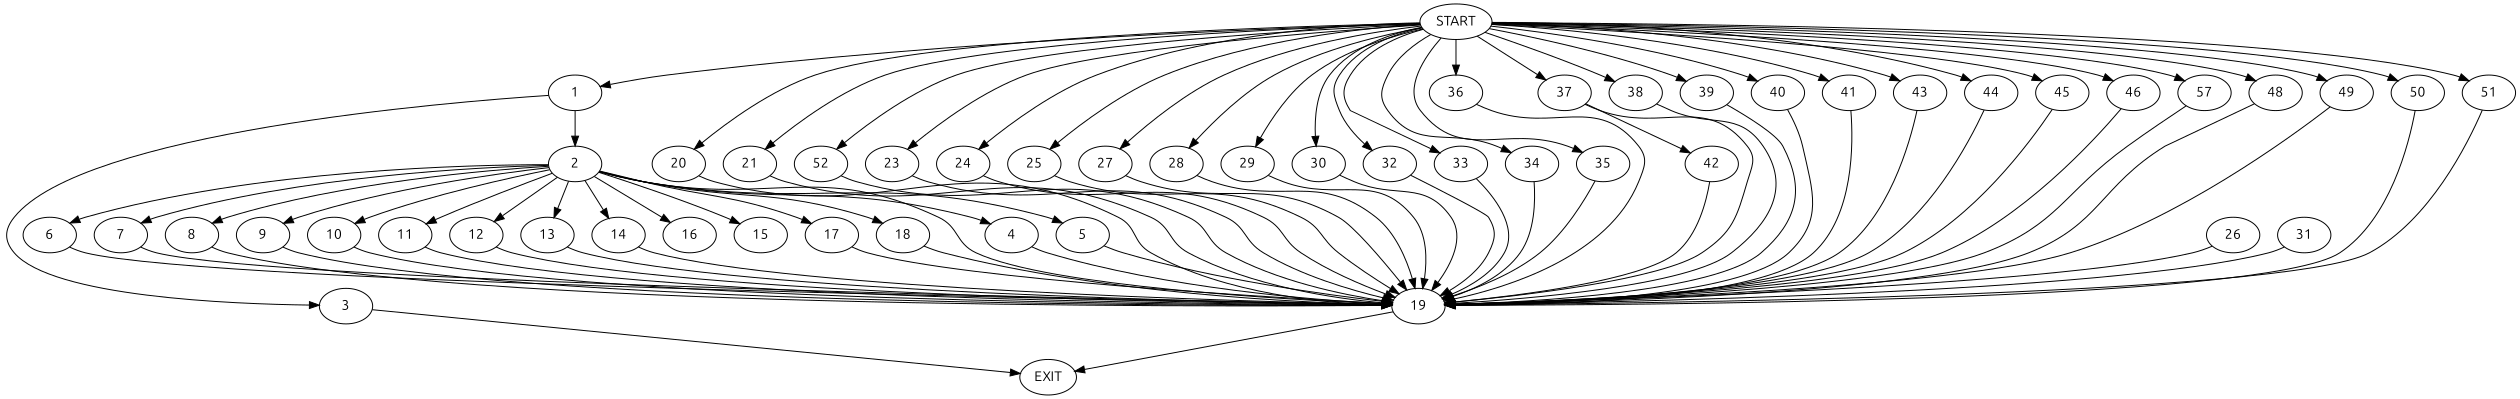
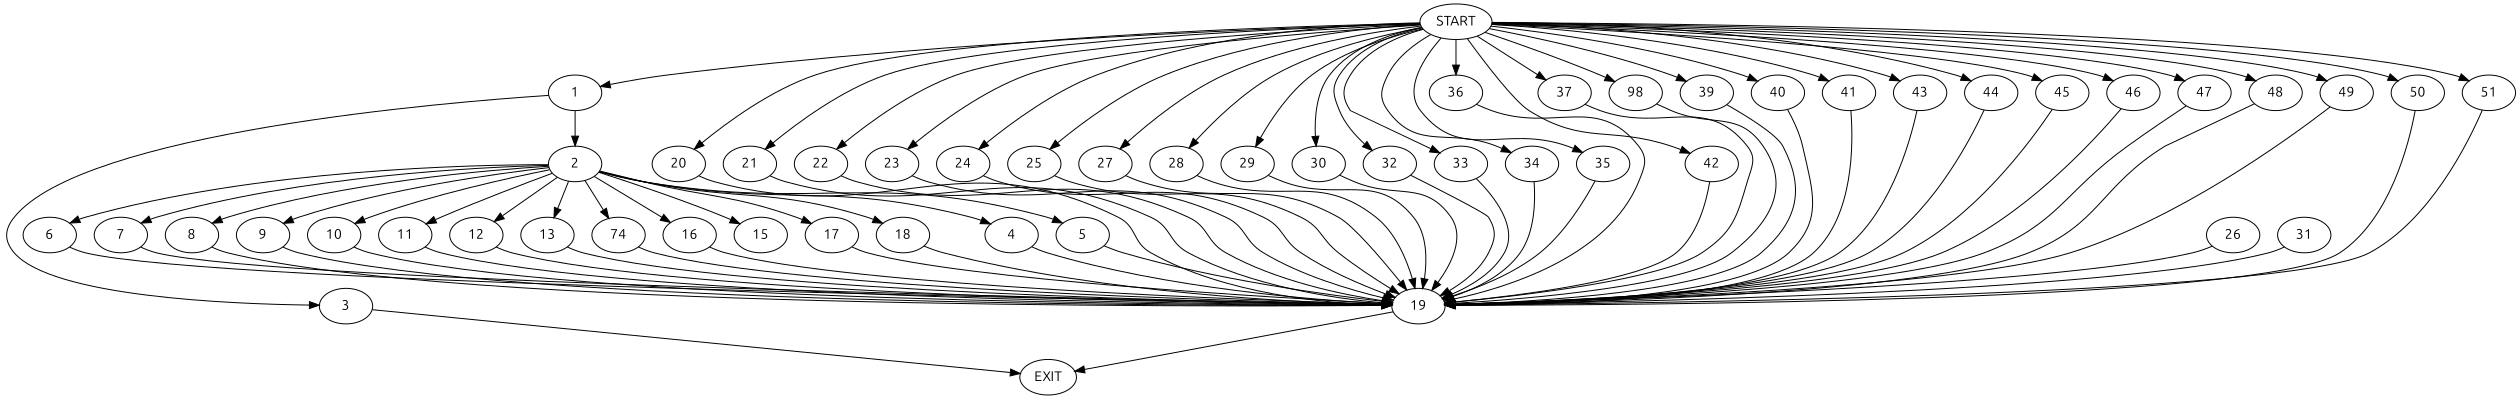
node "38": label "38" -> "98"
node "57": label "57" -> "47"
edge "37" -> "42": now "START" -> "42"
node "52": label "52" -> "22"
node "14": label "14" -> "74"
edge "2" -> "19": now "16" -> "19"
